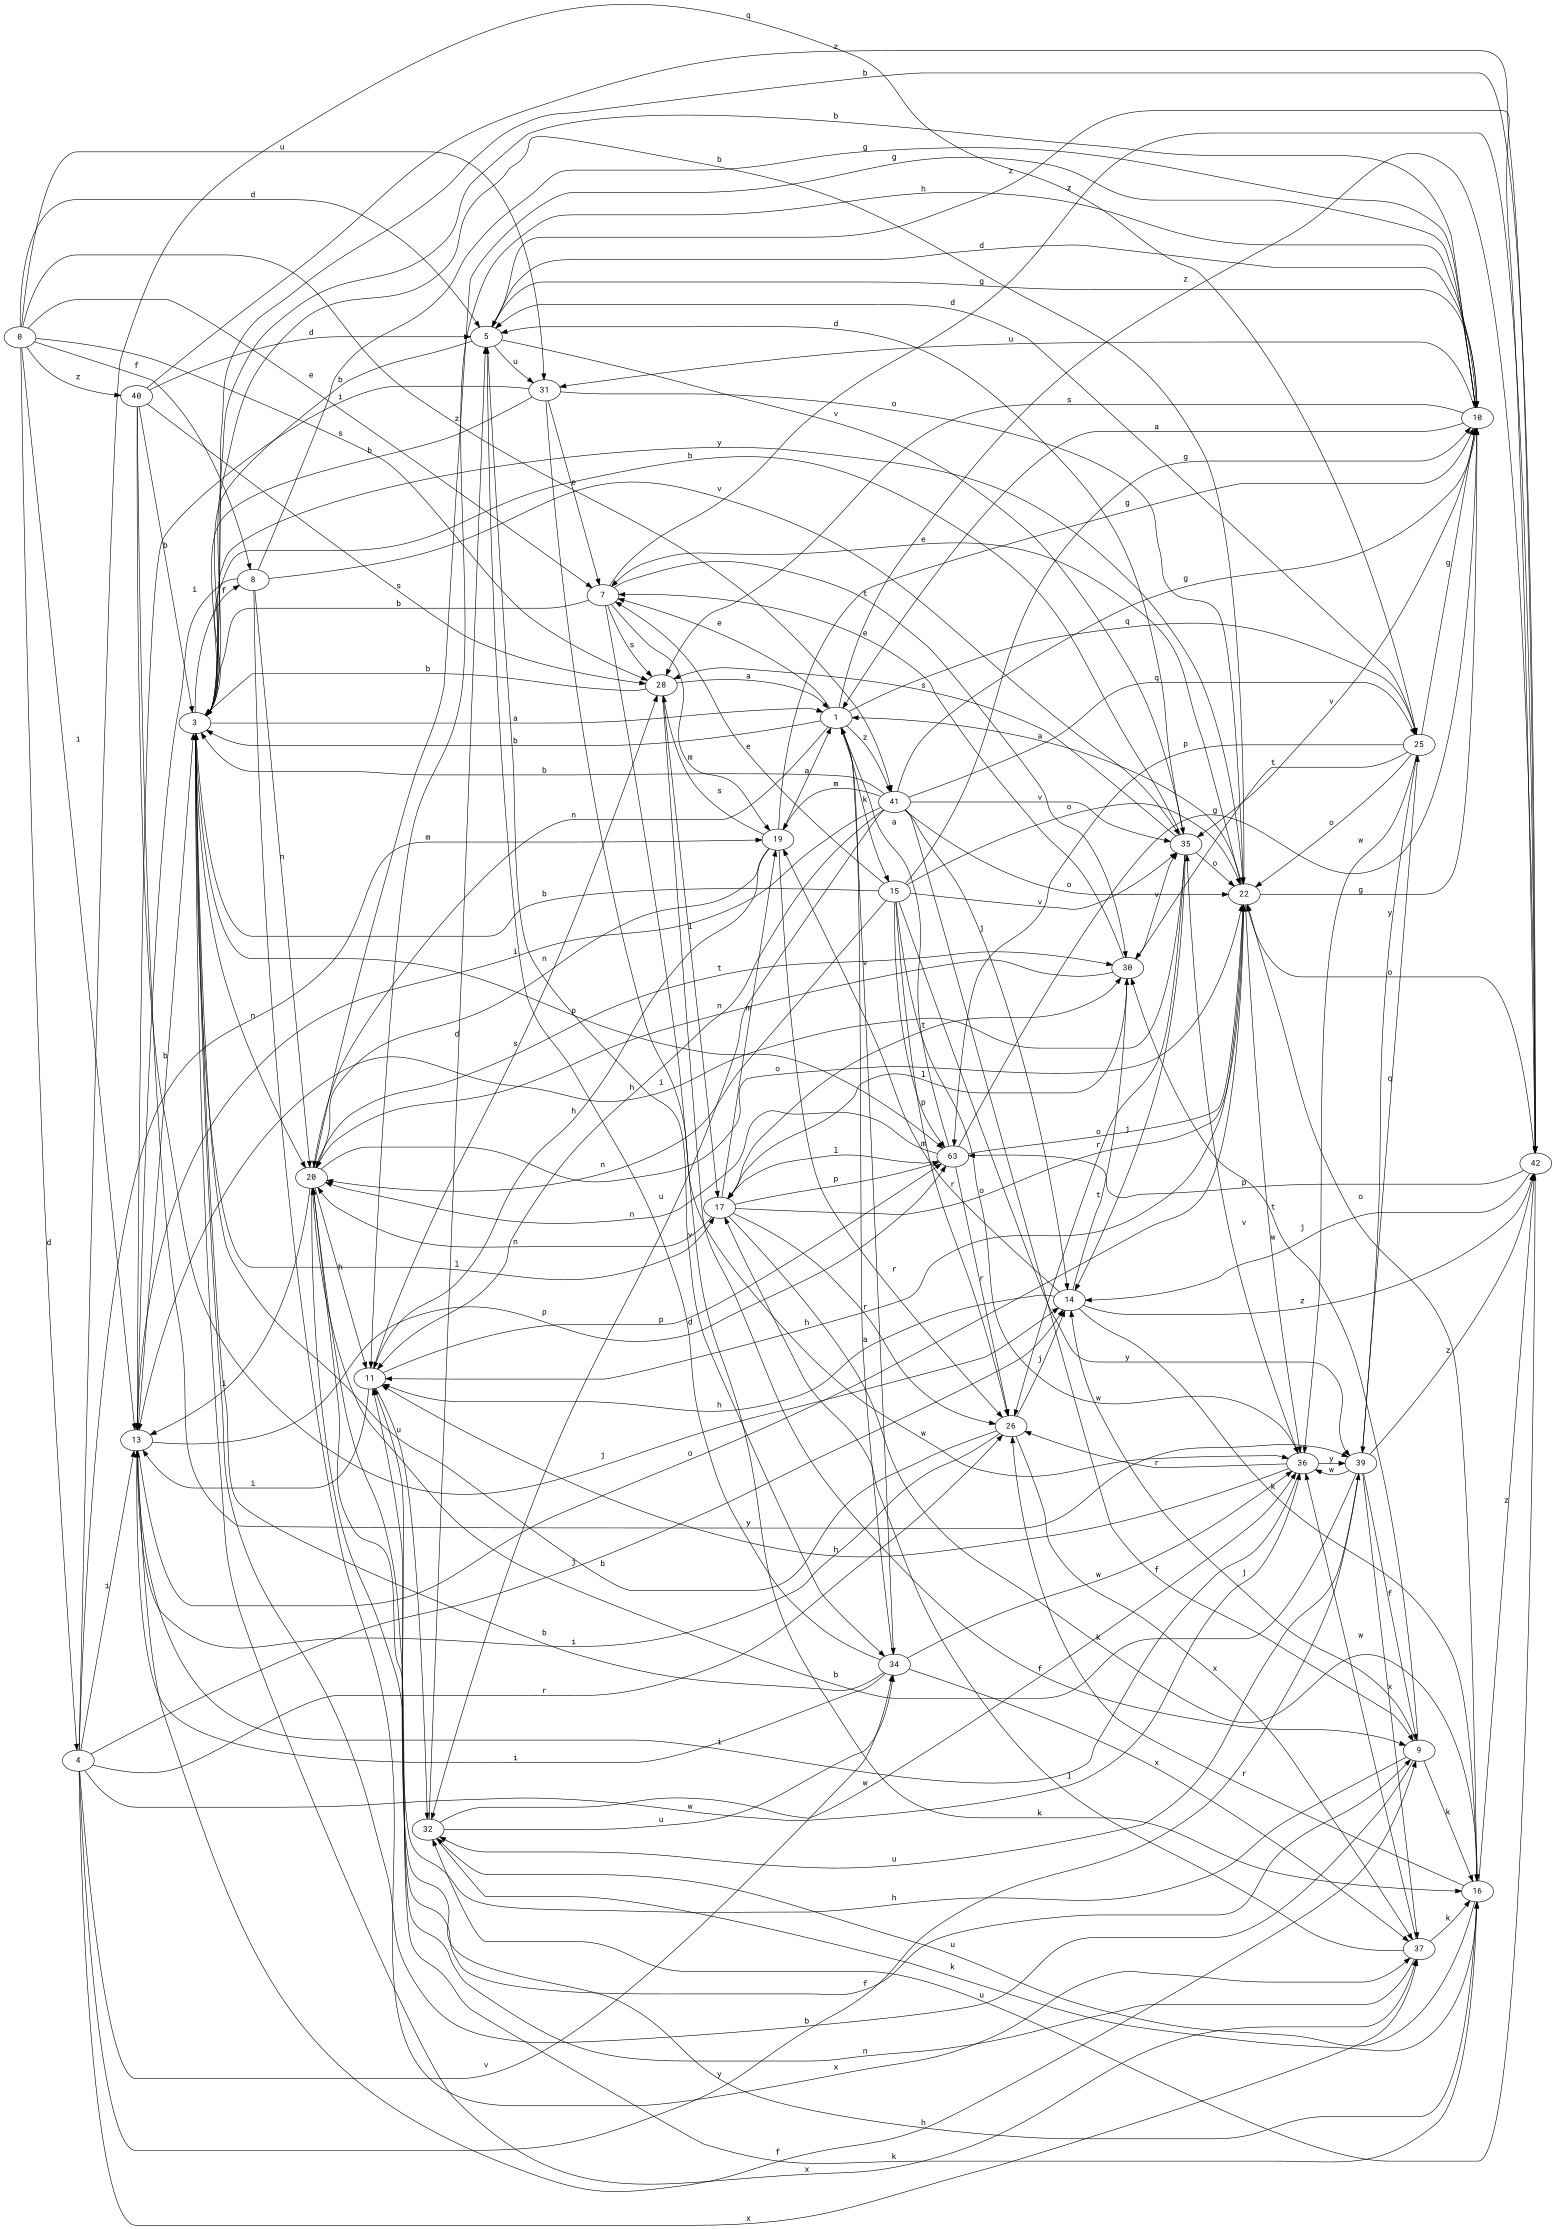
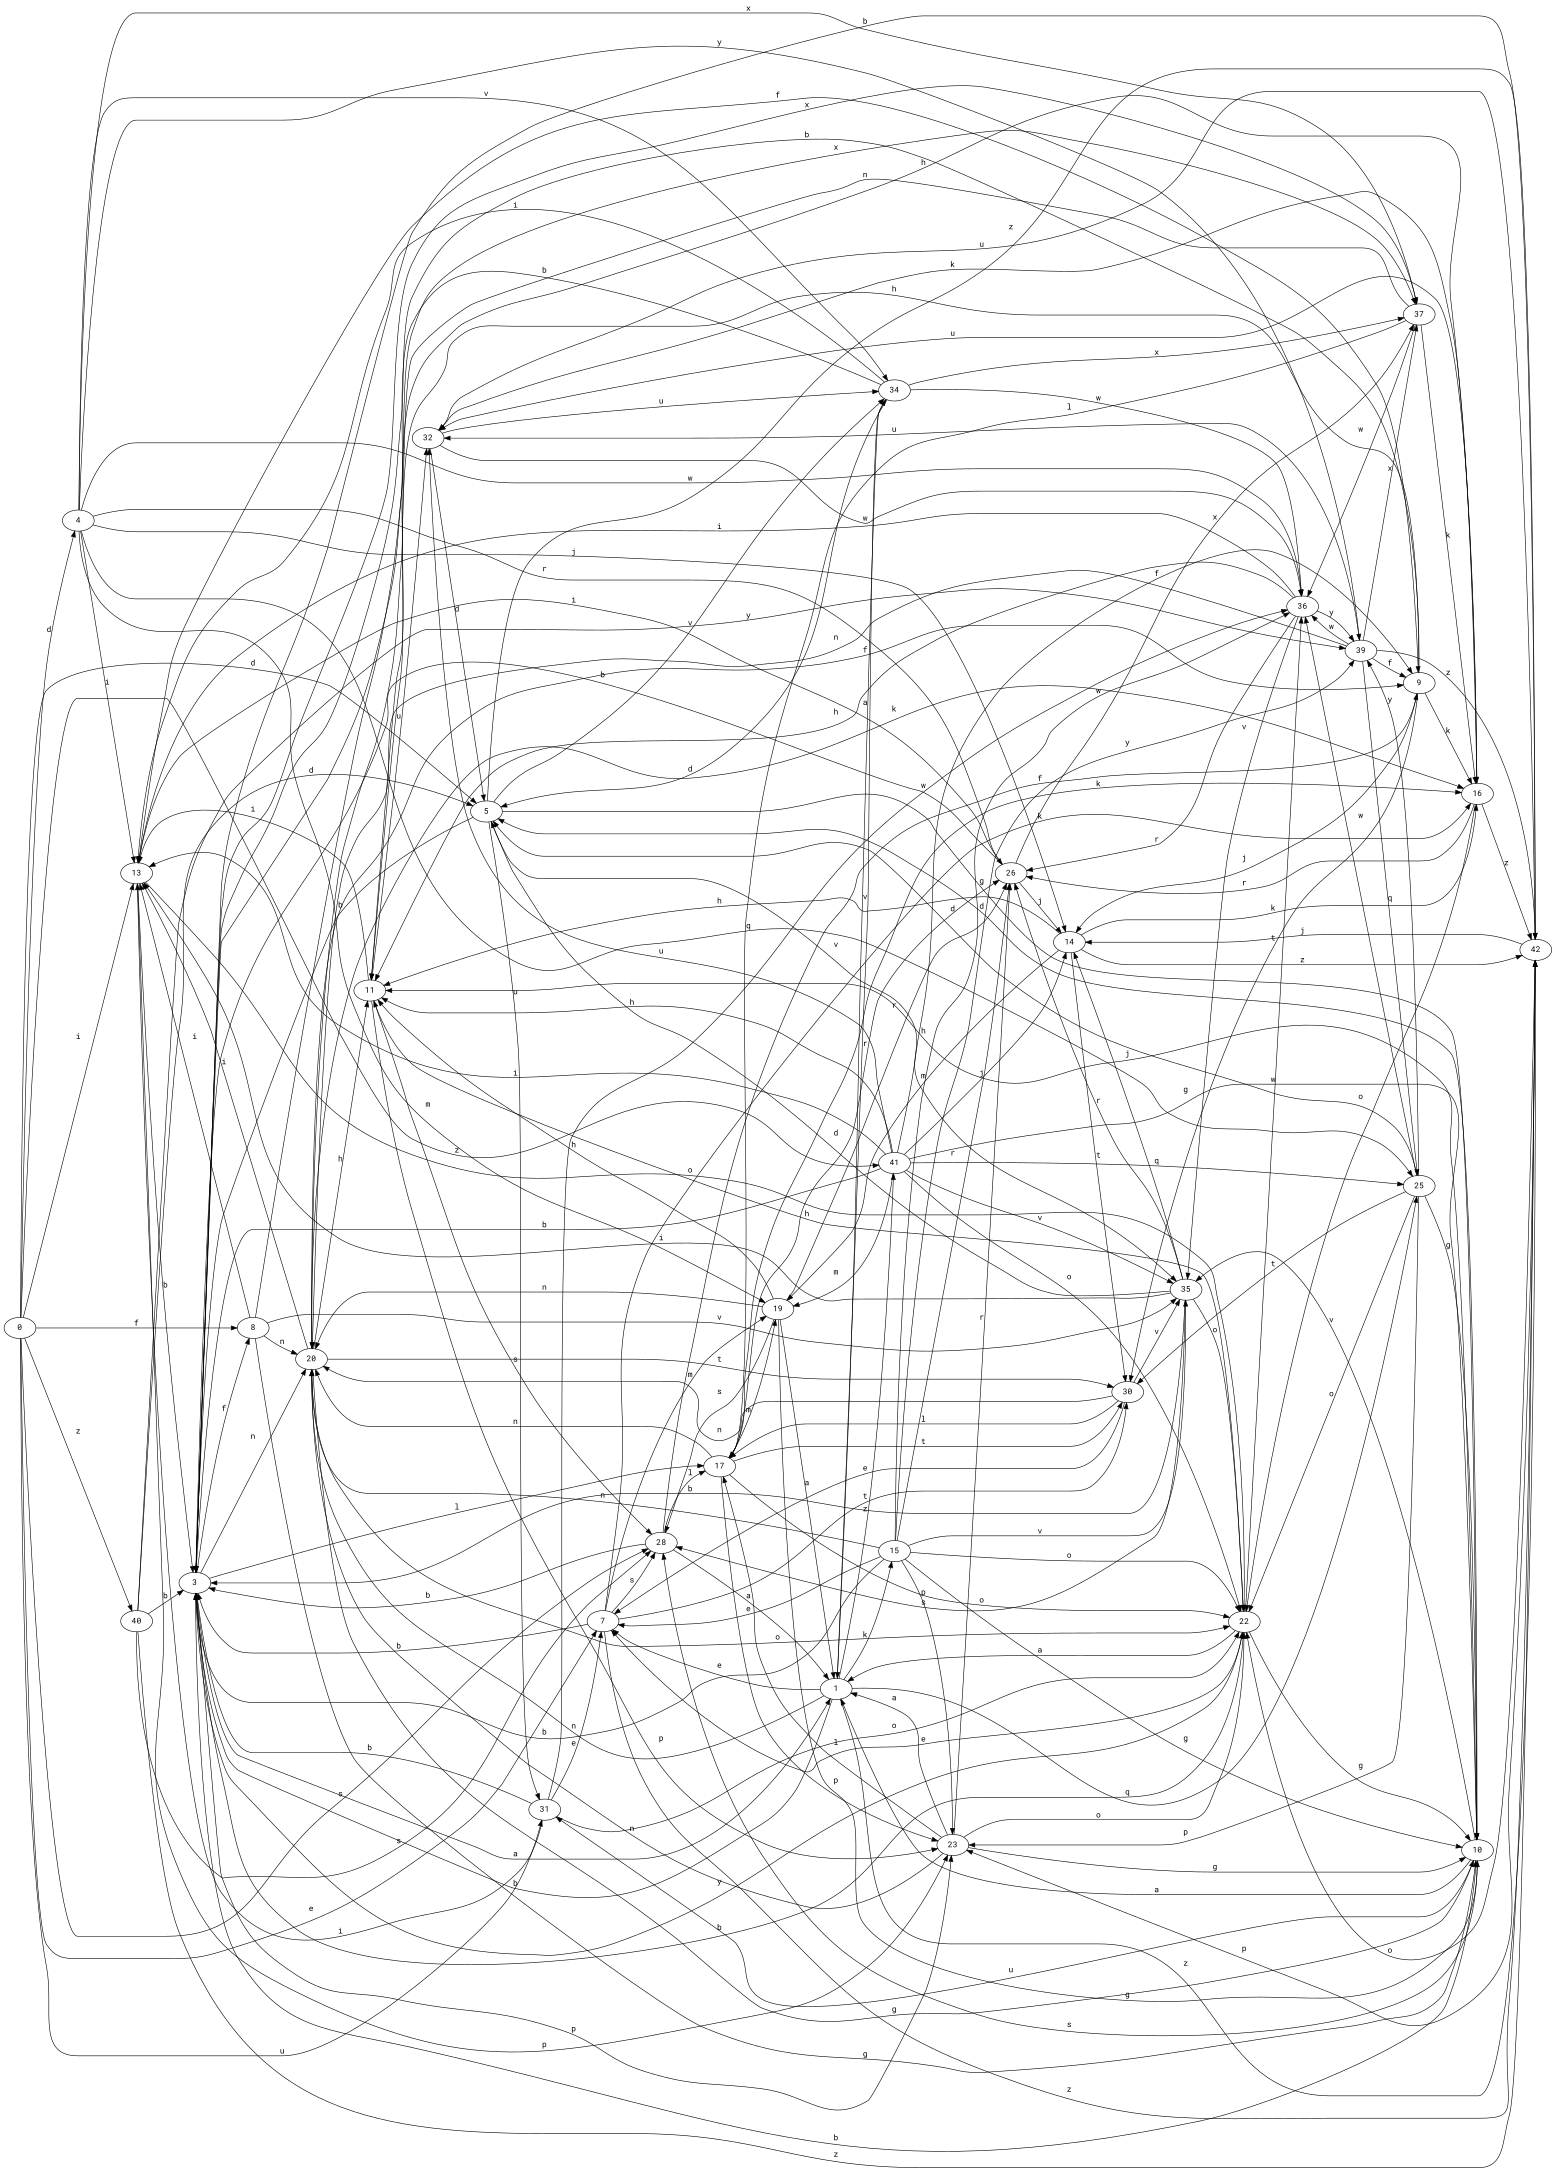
node "63": label "63" -> "23"
edge "40" -> "14": removed, label "j"
edge "39" -> "20": label "b" -> "n"
